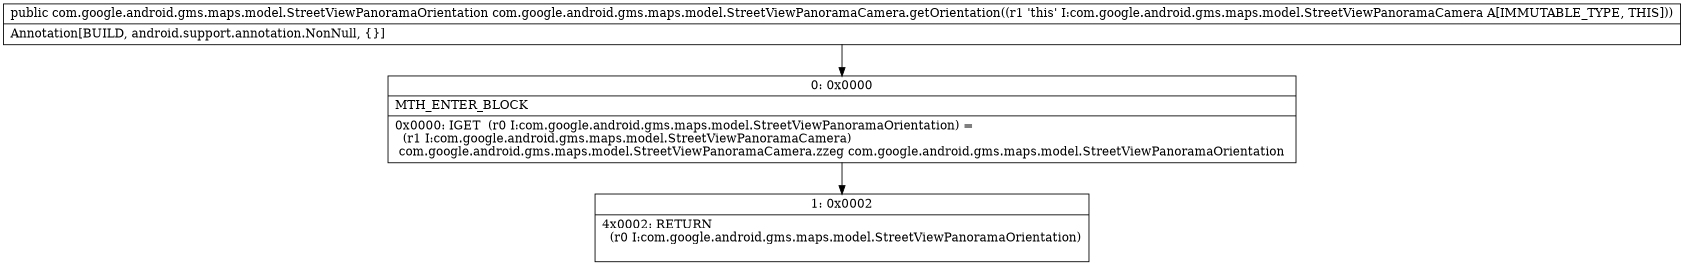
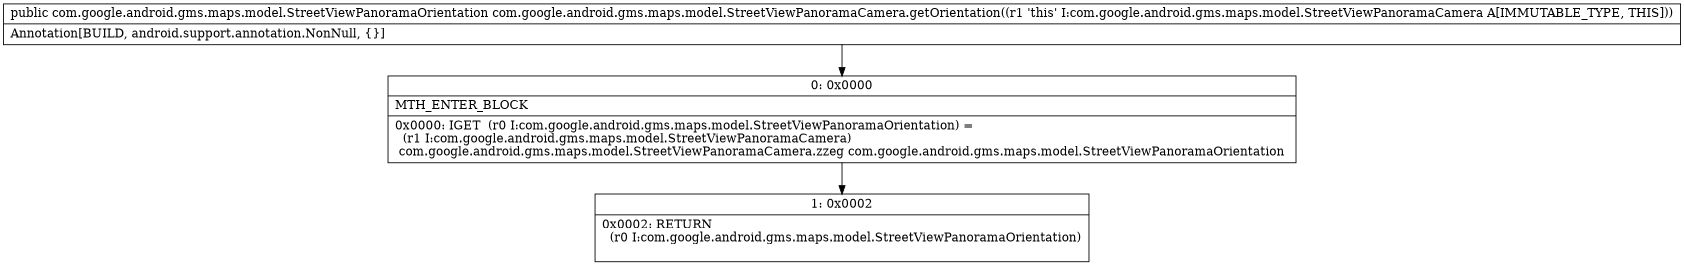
node "1: 0x0002": text "4x0002: RETURN" -> "0x0002: RETURN"
